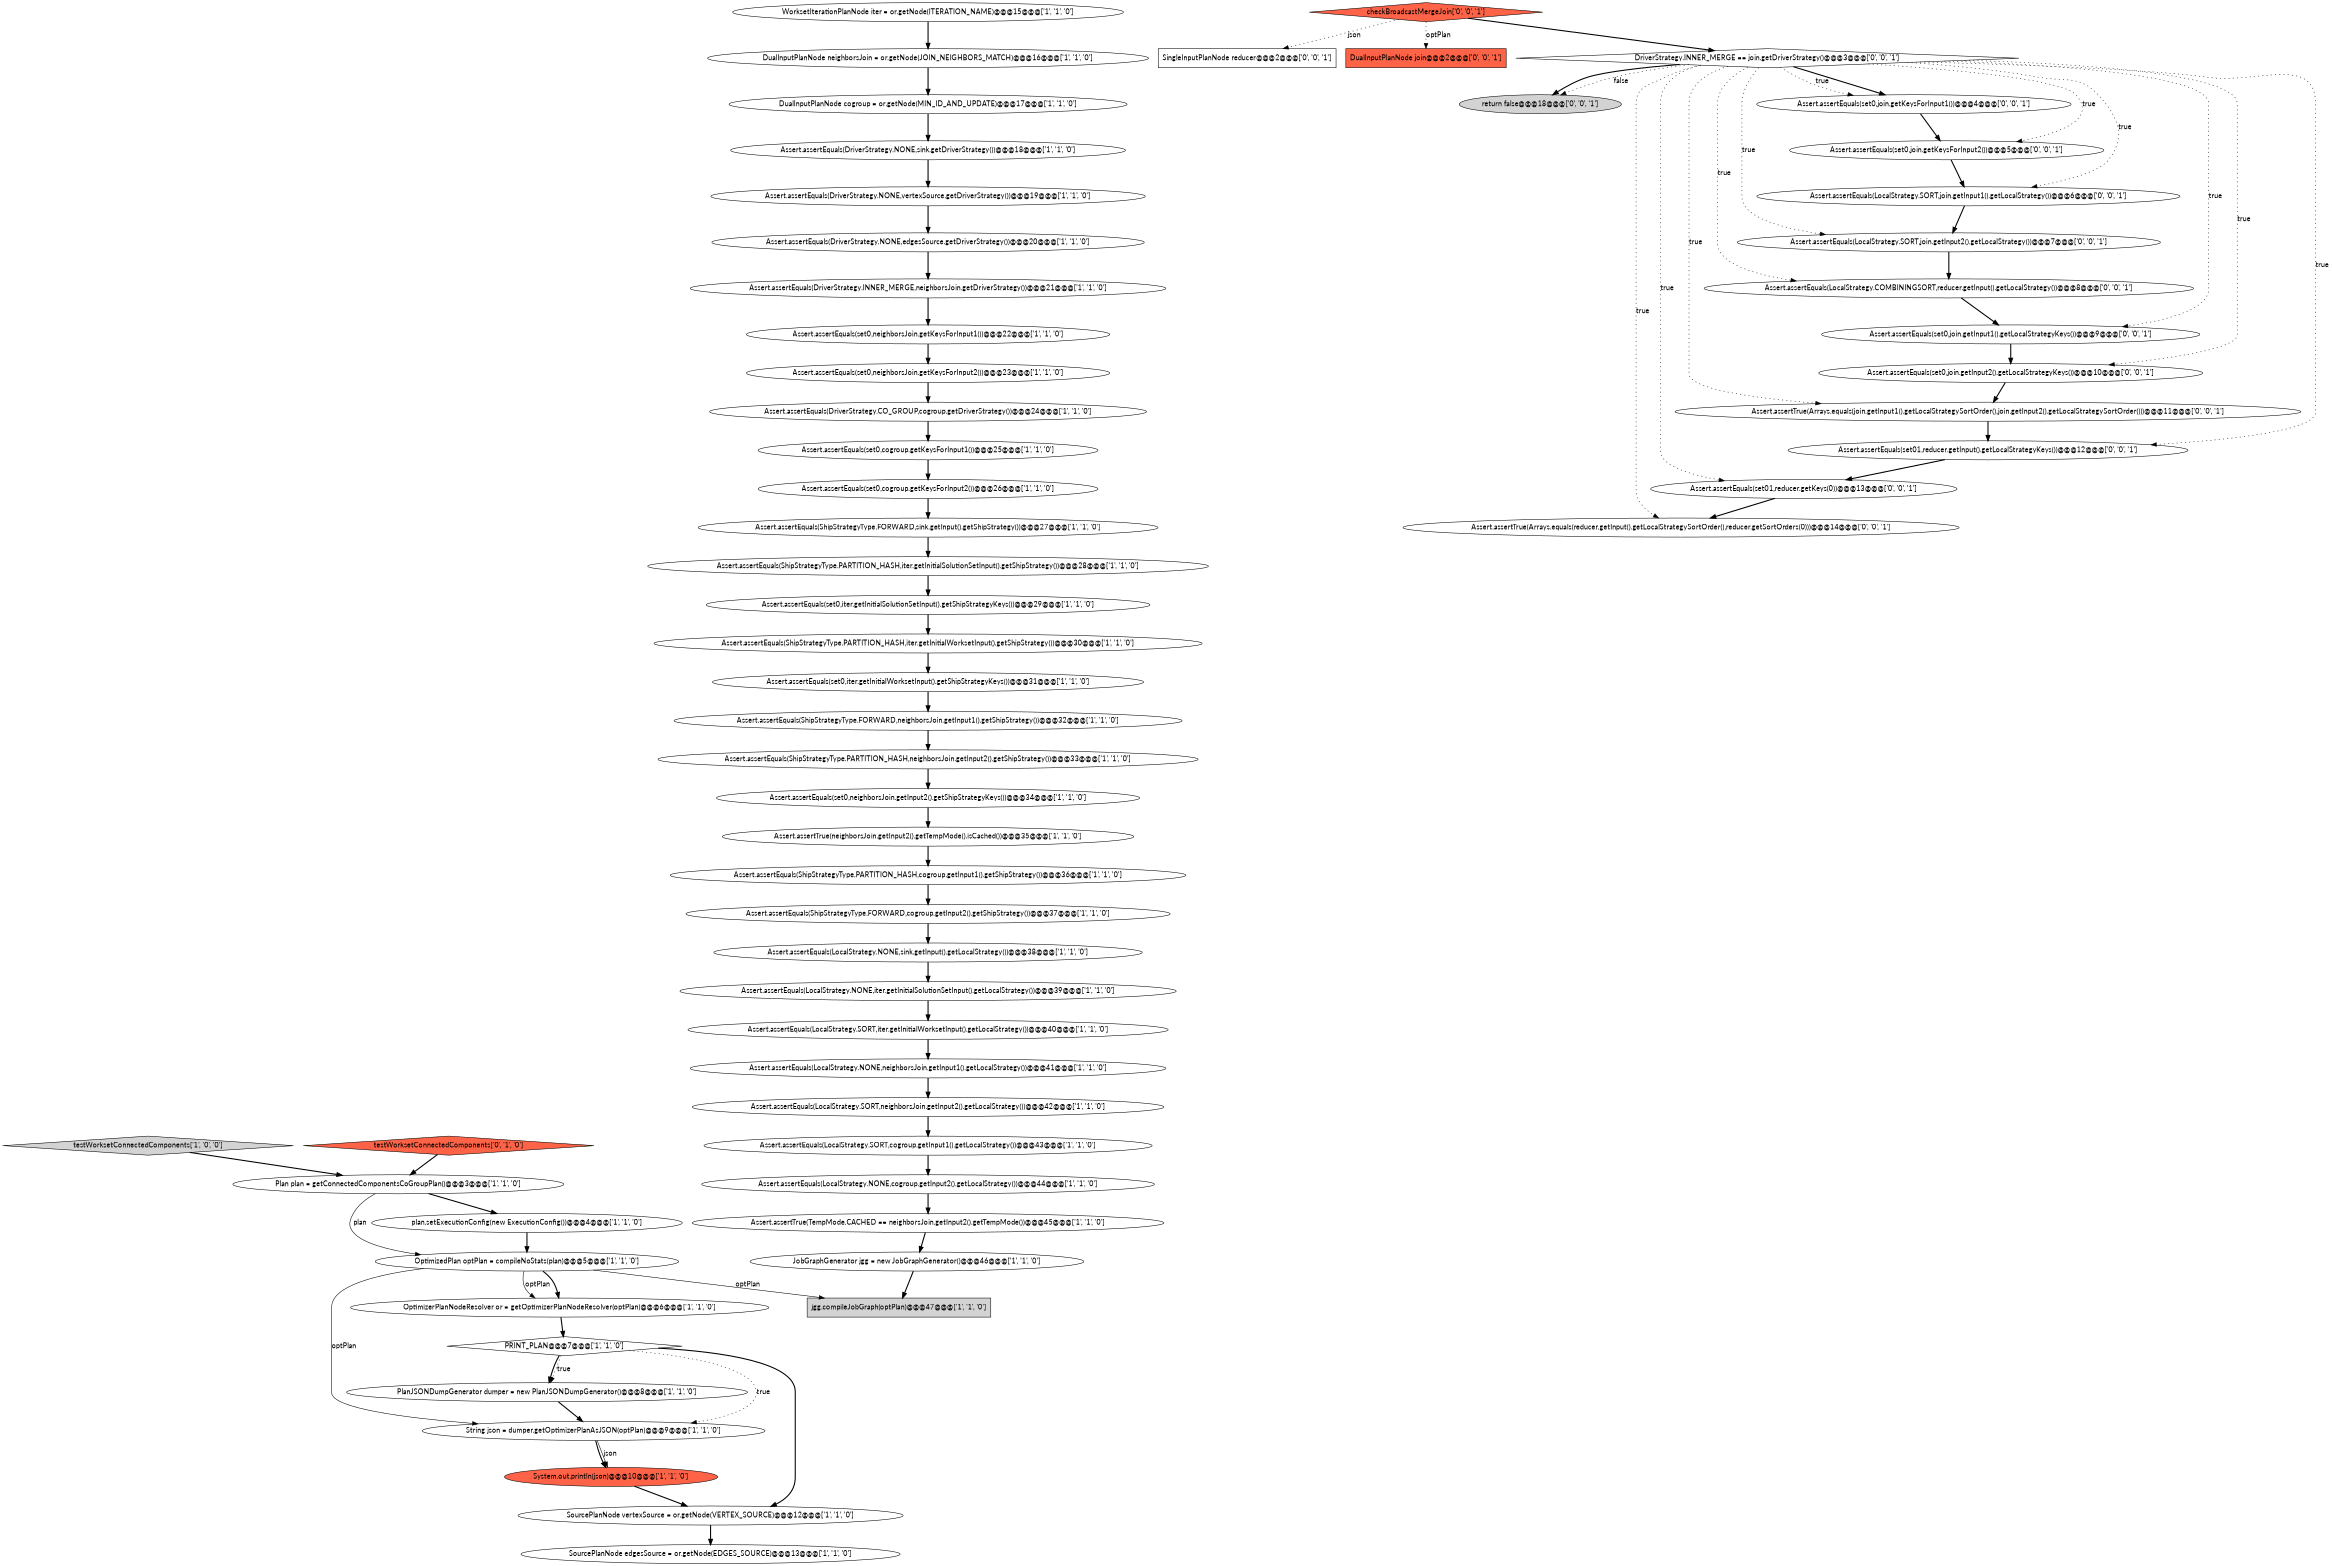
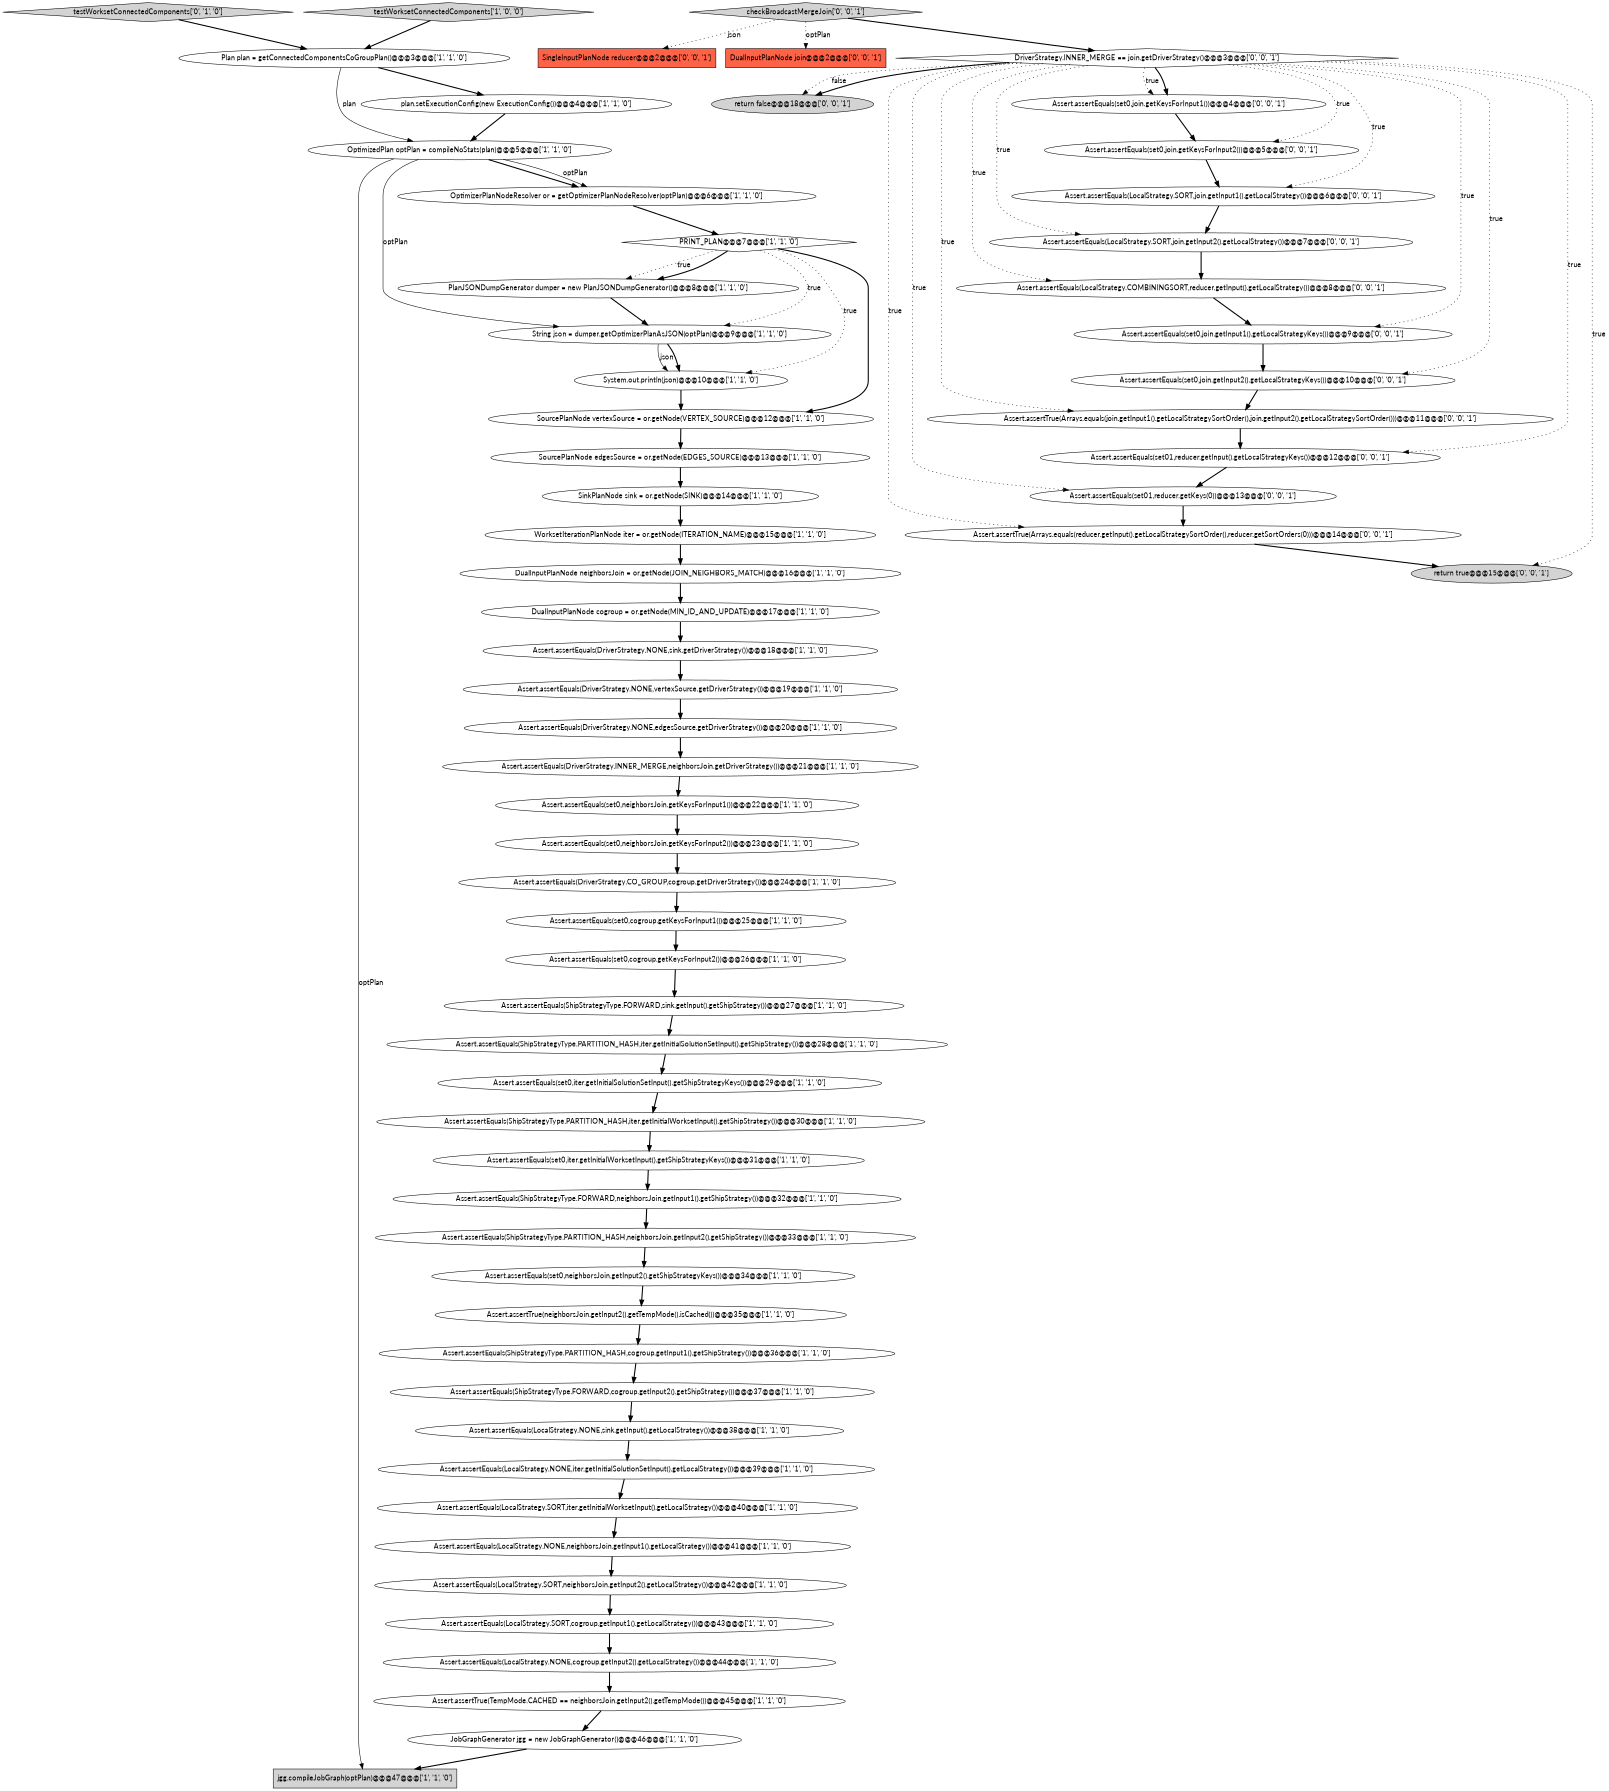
node "checkBroadcastMergeJoin['0', '0', '1']": fillcolor tomato -> lightgray
node "SingleInputPlanNode reducer@@@2@@@['0', '0', '1']": fillcolor white -> tomato
edge "PRINT_PLAN@@@7@@@['1', '1', '0']" -> "System.out.println(json)@@@10@@@['1', '1', '0']": added, label "true"
node "SinkPlanNode sink = or.getNode(SINK)@@@14@@@['1', '1', '0']": added
node "return true@@@15@@@['0', '0', '1']": added
node "testWorksetConnectedComponents['0', '1', '0']": fillcolor tomato -> lightgray
node "System.out.println(json)@@@10@@@['1', '1', '0']": fillcolor tomato -> white
